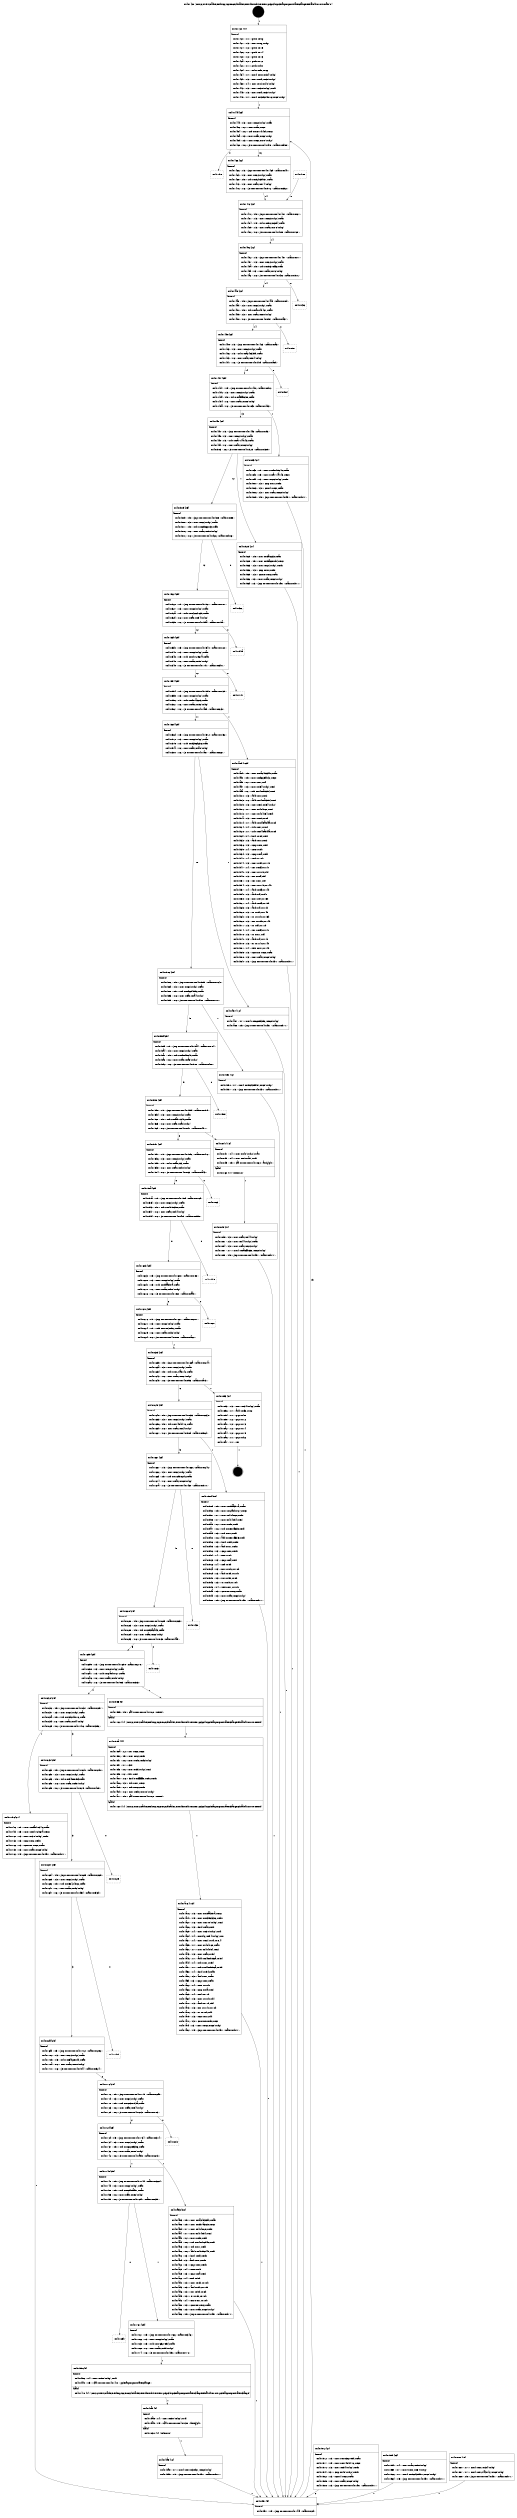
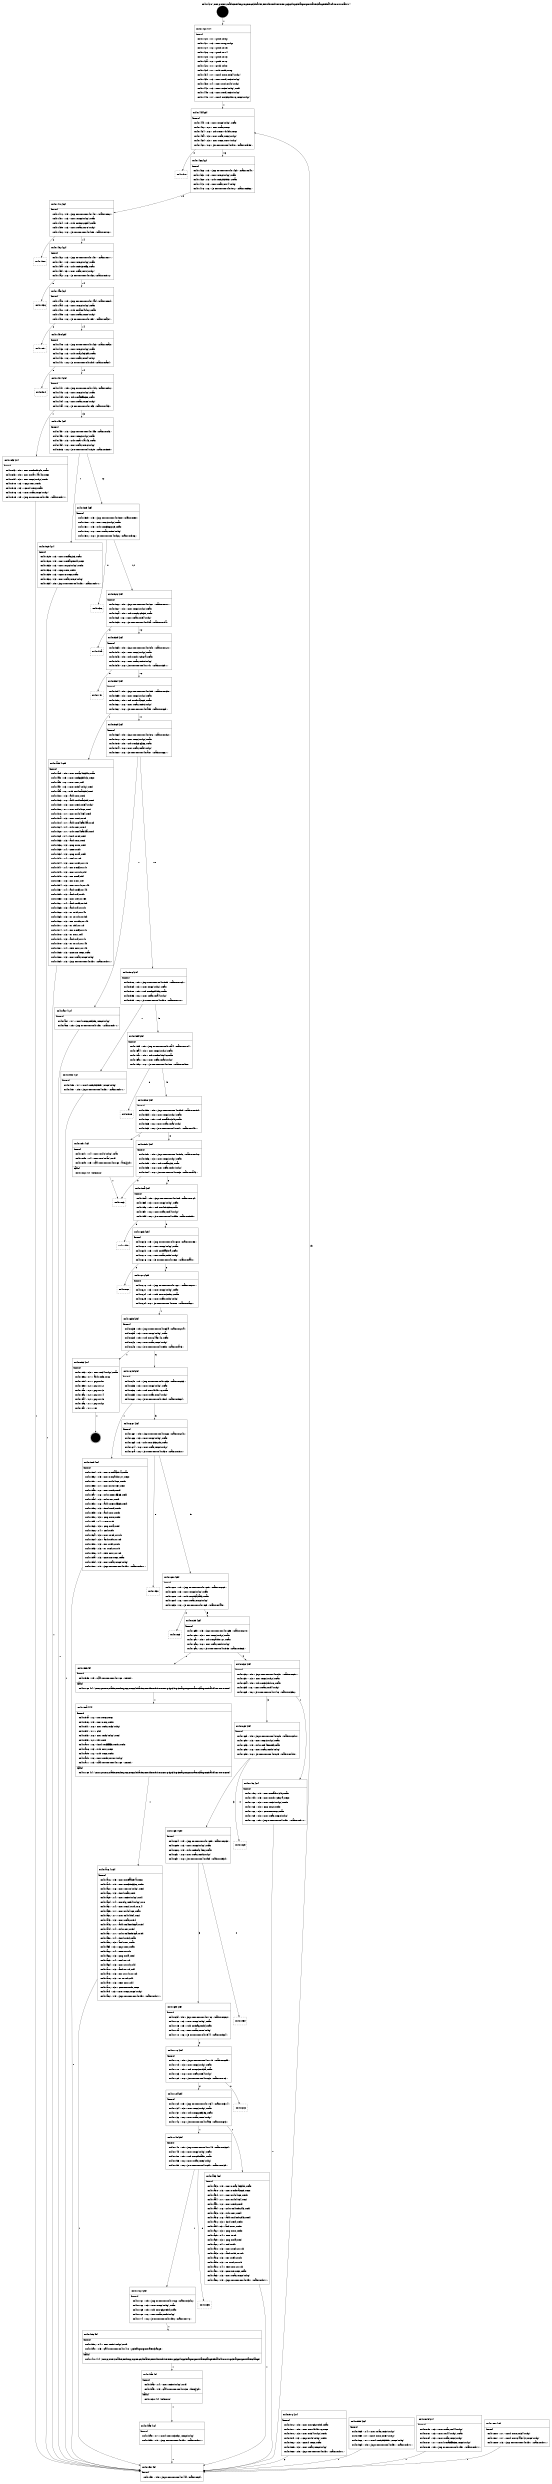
edge "0x401be8" -> "0x40147c [22]": reversed
edge "0x4018d1 [13]" -> "0x4018de [21]": now "0x4018d1 [13]" -> "0x401e63"
